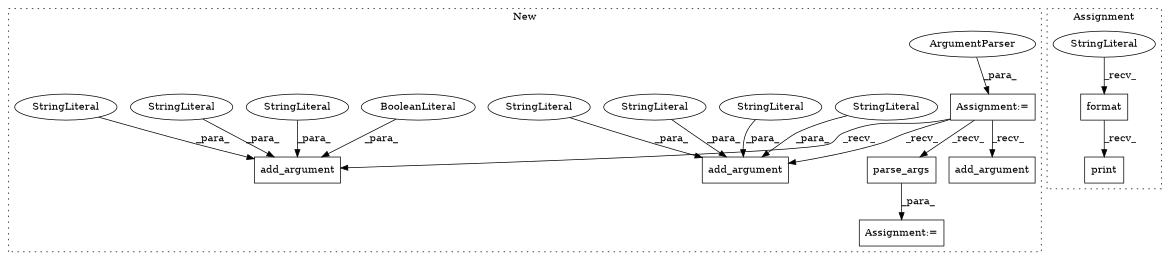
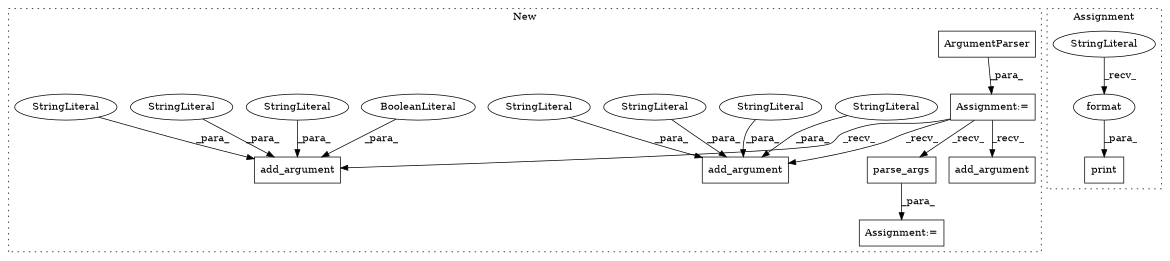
node "ArgumentParser": shape ellipse -> box
node "format": shape box -> ellipse
edge "format" -> "print": label "_recv_" -> "_para_"
